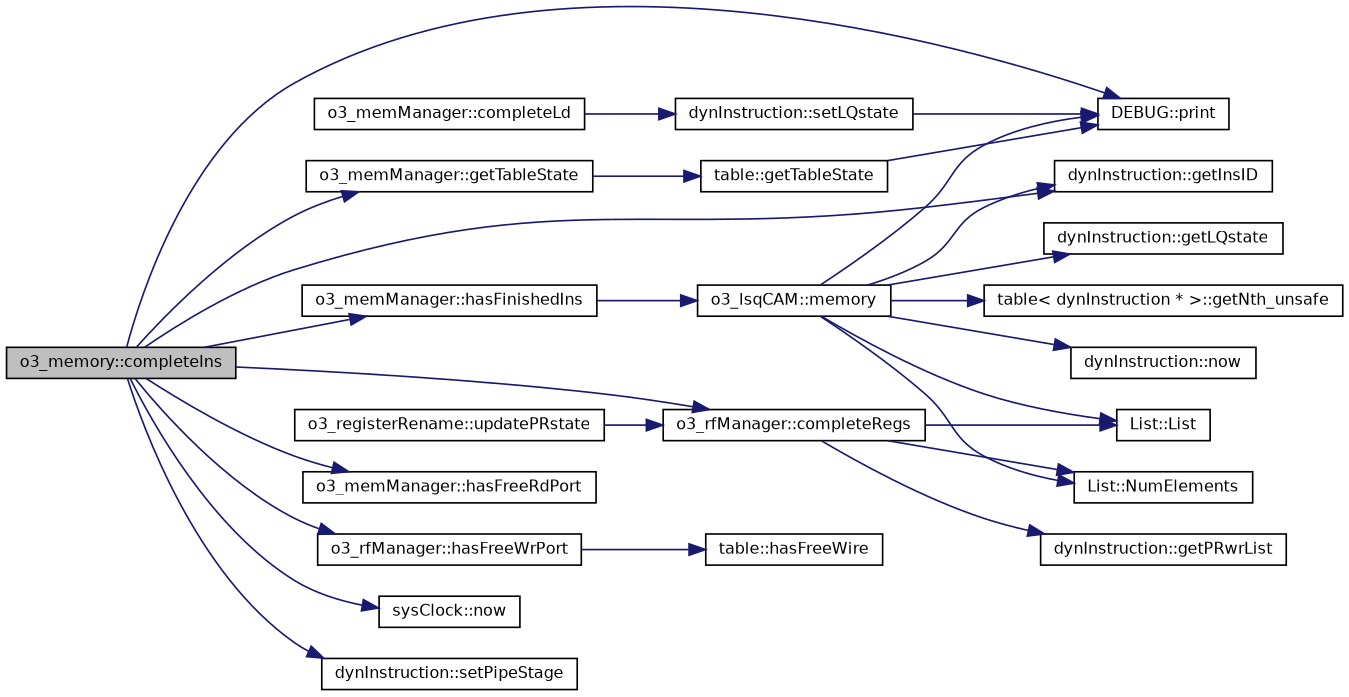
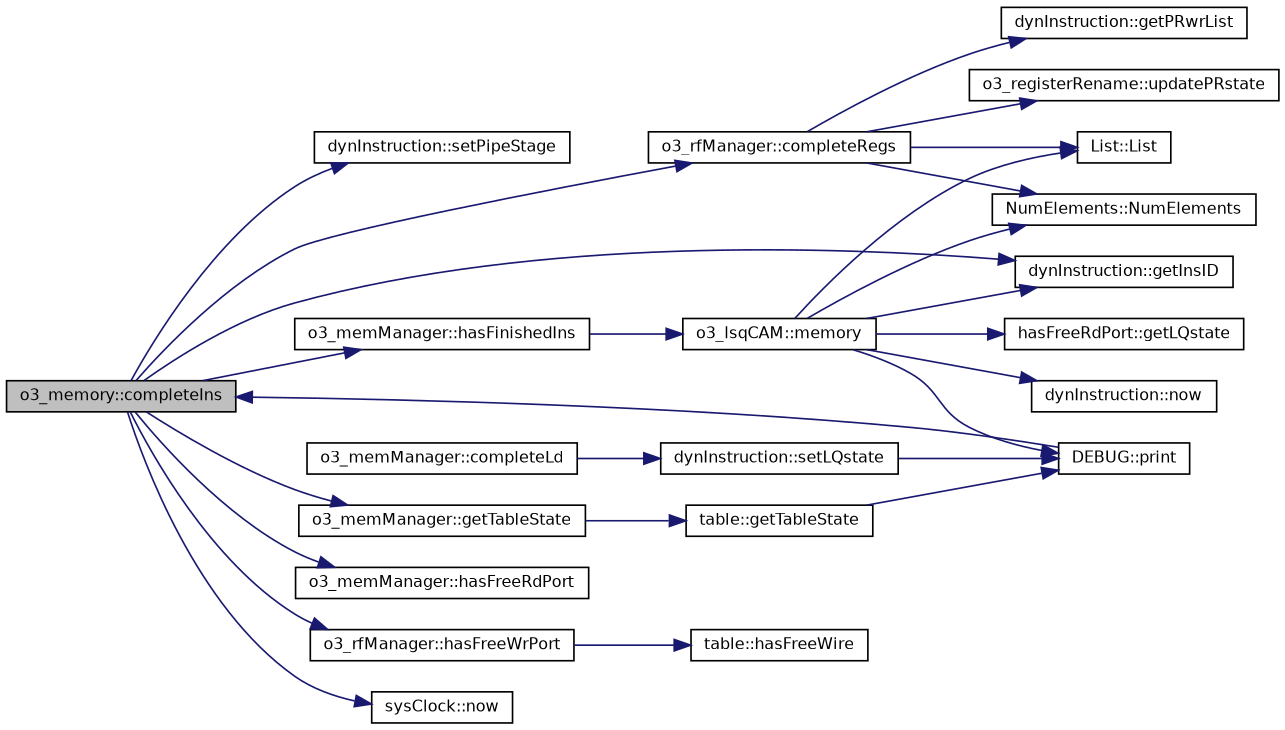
edge "o3_memory::completeIns" -> "DEBUG::print": reversed
node "dynInstruction::getLQstate": label "dynInstruction::getLQstate" -> "hasFreeRdPort::getLQstate"
node "table< dynInstruction * >::getNth_unsafe": removed
edge "o3_registerRename::updatePRstate" -> "o3_rfManager::completeRegs": reversed
node "List::NumElements": label "List::NumElements" -> "NumElements::NumElements"
